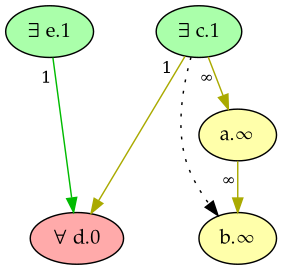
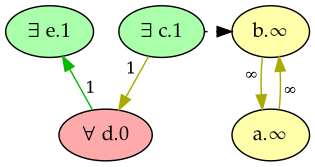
edge "∃ c.1" -> "a.∞": now "b.∞" -> "a.∞"
edge "∃ e.1" -> "∀ d.0": reversed
